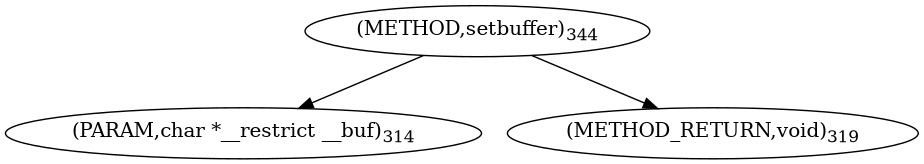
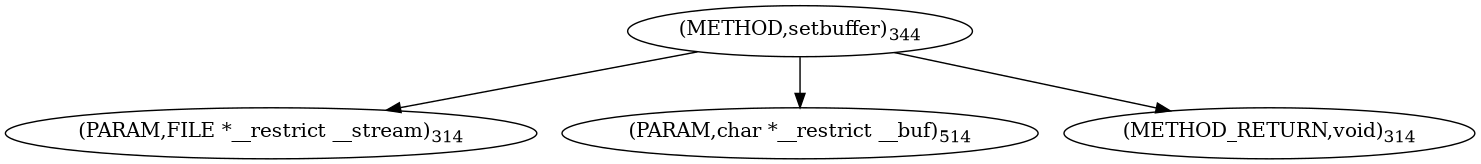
node "(PARAM,char *__restrict __buf)": text "314" -> "514"
node "(METHOD_RETURN,void)": text "319" -> "314"
node "(PARAM,FILE *__restrict __stream)": added
